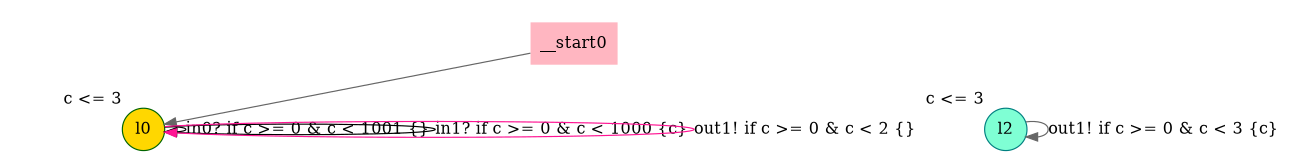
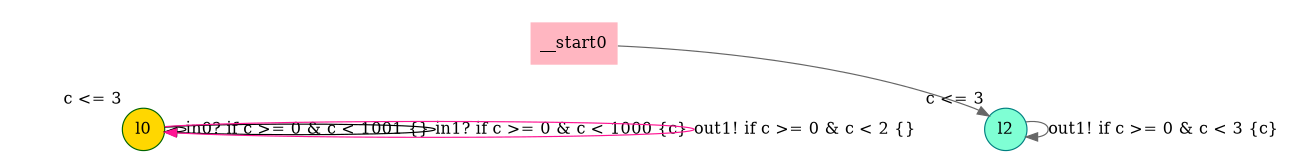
edge "__start0" -> "l0 c <= 3": now "__start0" -> "l2 c <= 3"
